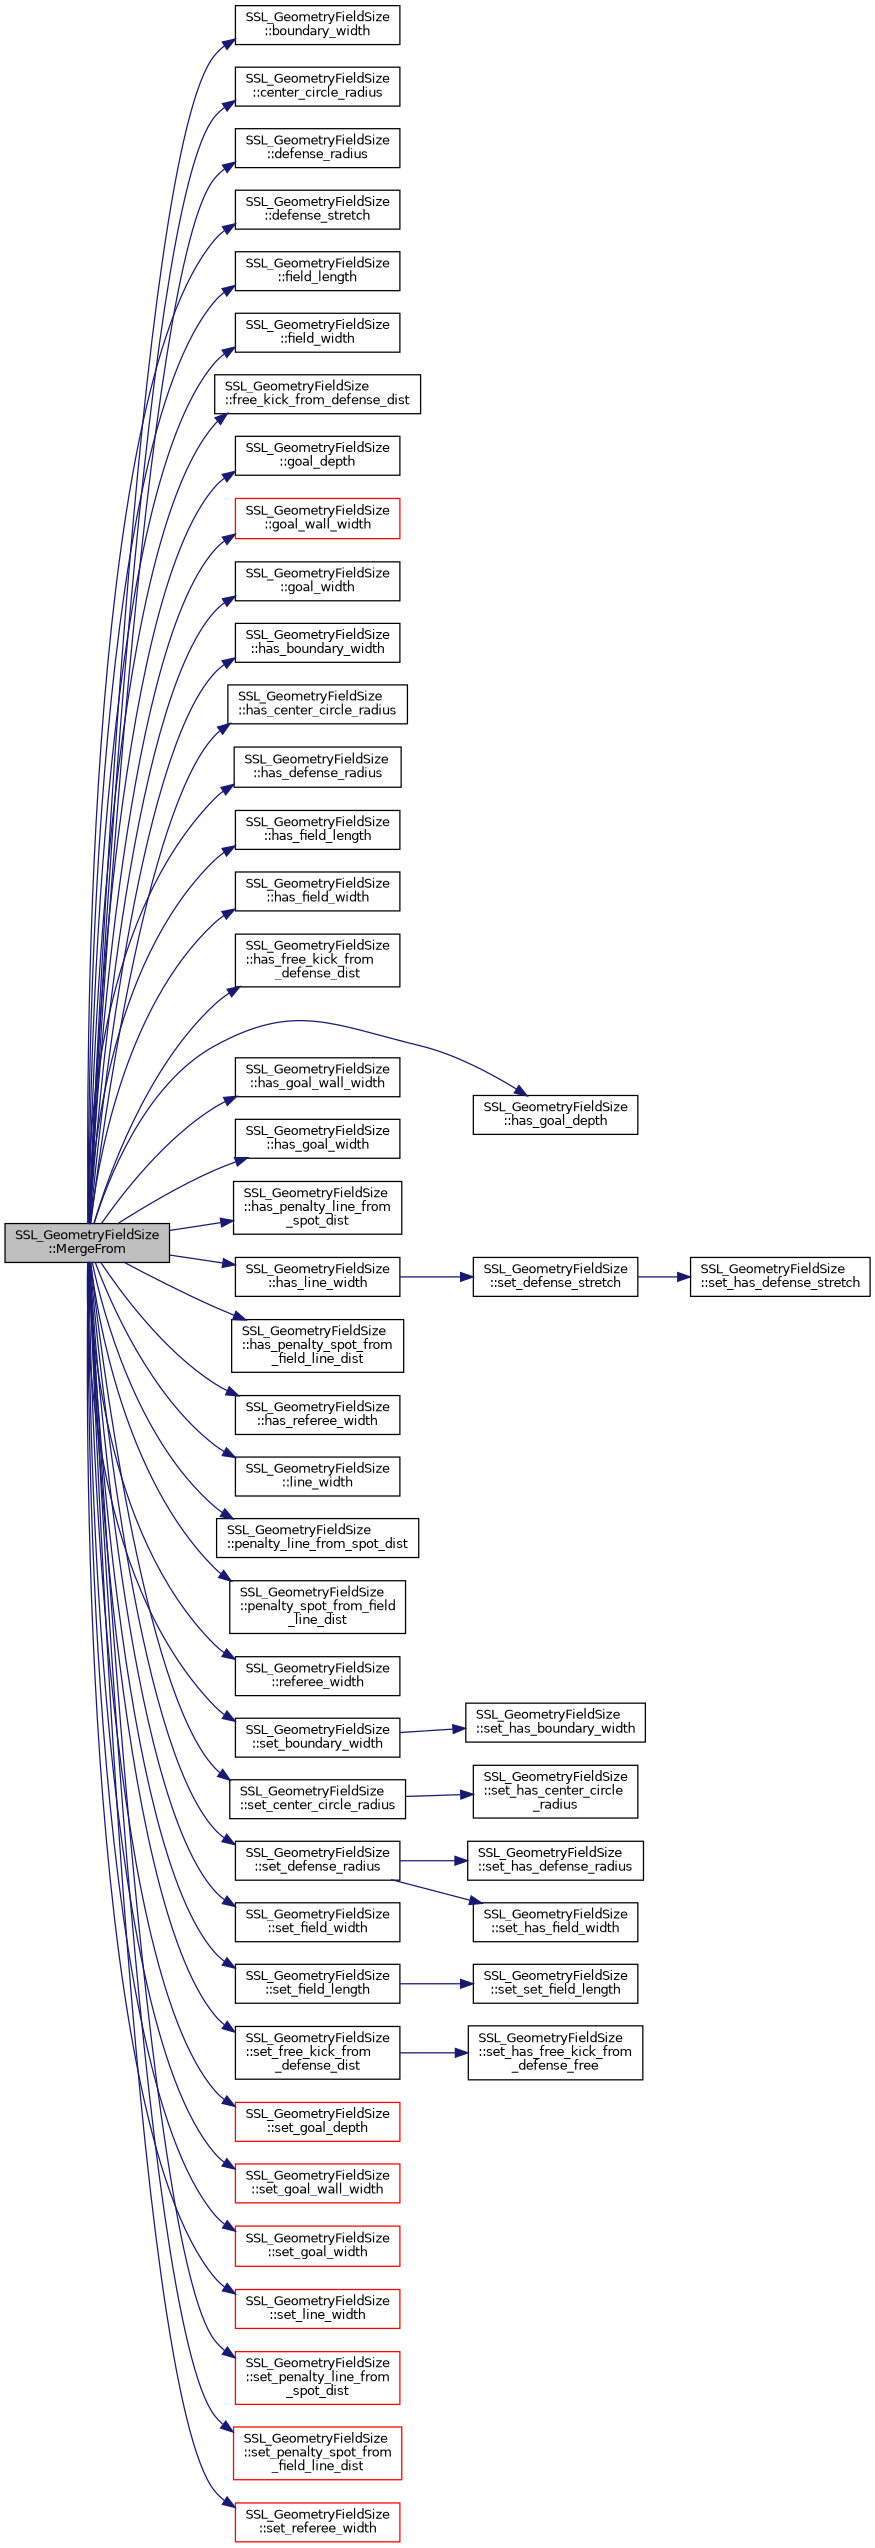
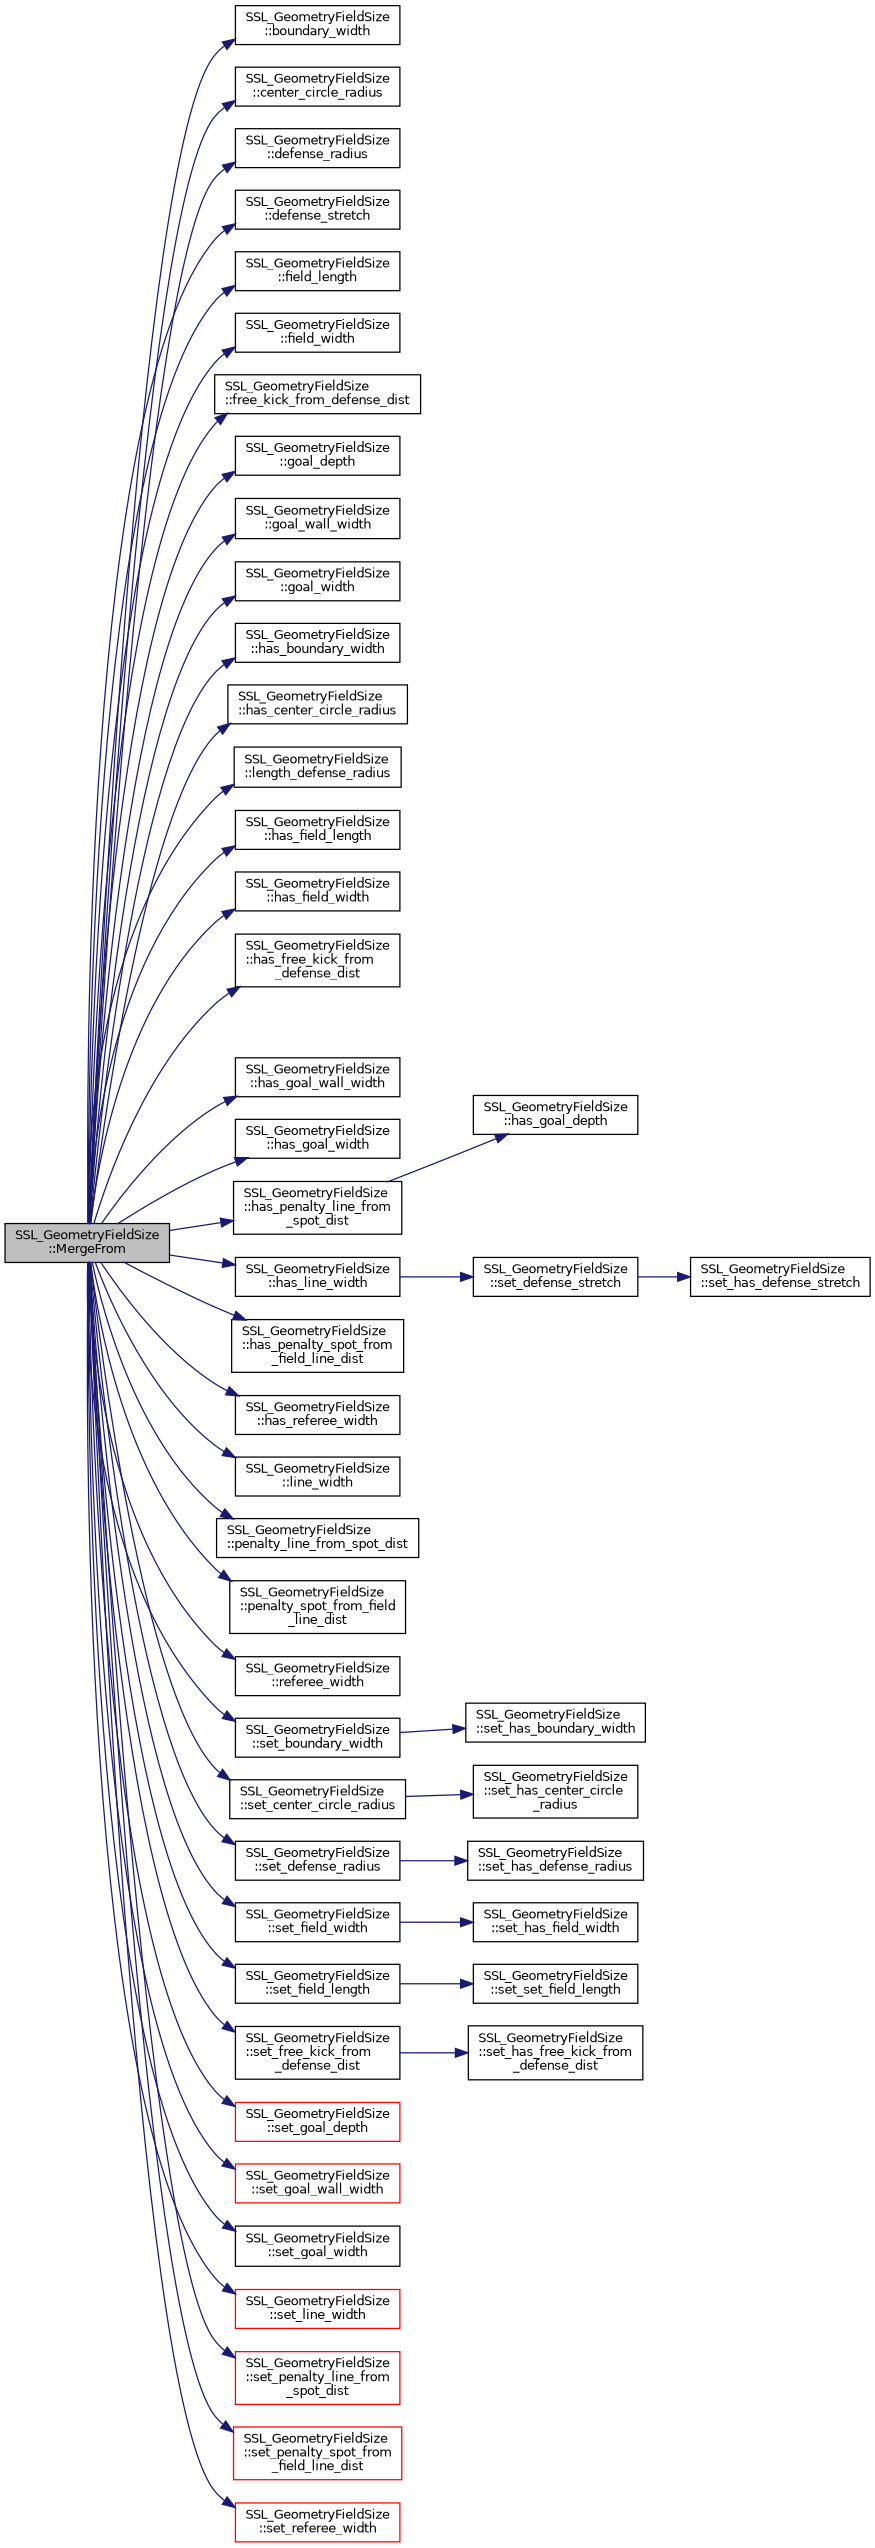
node "SSL_GeometryFieldSize ::goal_wall_width": color red -> black
node "SSL_GeometryFieldSize ::has_defense_radius": label "SSL_GeometryFieldSize ::has_defense_radius" -> "SSL_GeometryFieldSize ::length_defense_radius"
edge "SSL_GeometryFieldSize ::MergeFrom" -> "SSL_GeometryFieldSize ::has_goal_depth": now "SSL_GeometryFieldSize ::has_penalty_line_from _spot_dist" -> "SSL_GeometryFieldSize ::has_goal_depth"
edge "SSL_GeometryFieldSize ::set_defense_radius" -> "SSL_GeometryFieldSize ::set_has_field_width": now "SSL_GeometryFieldSize ::set_field_width" -> "SSL_GeometryFieldSize ::set_has_field_width"
node "SSL_GeometryFieldSize ::set_has_free_kick_from _defense_free": label "SSL_GeometryFieldSize ::set_has_free_kick_from _defense_free" -> "SSL_GeometryFieldSize ::set_has_free_kick_from _defense_dist"
node "SSL_GeometryFieldSize ::set_goal_width": color red -> black
